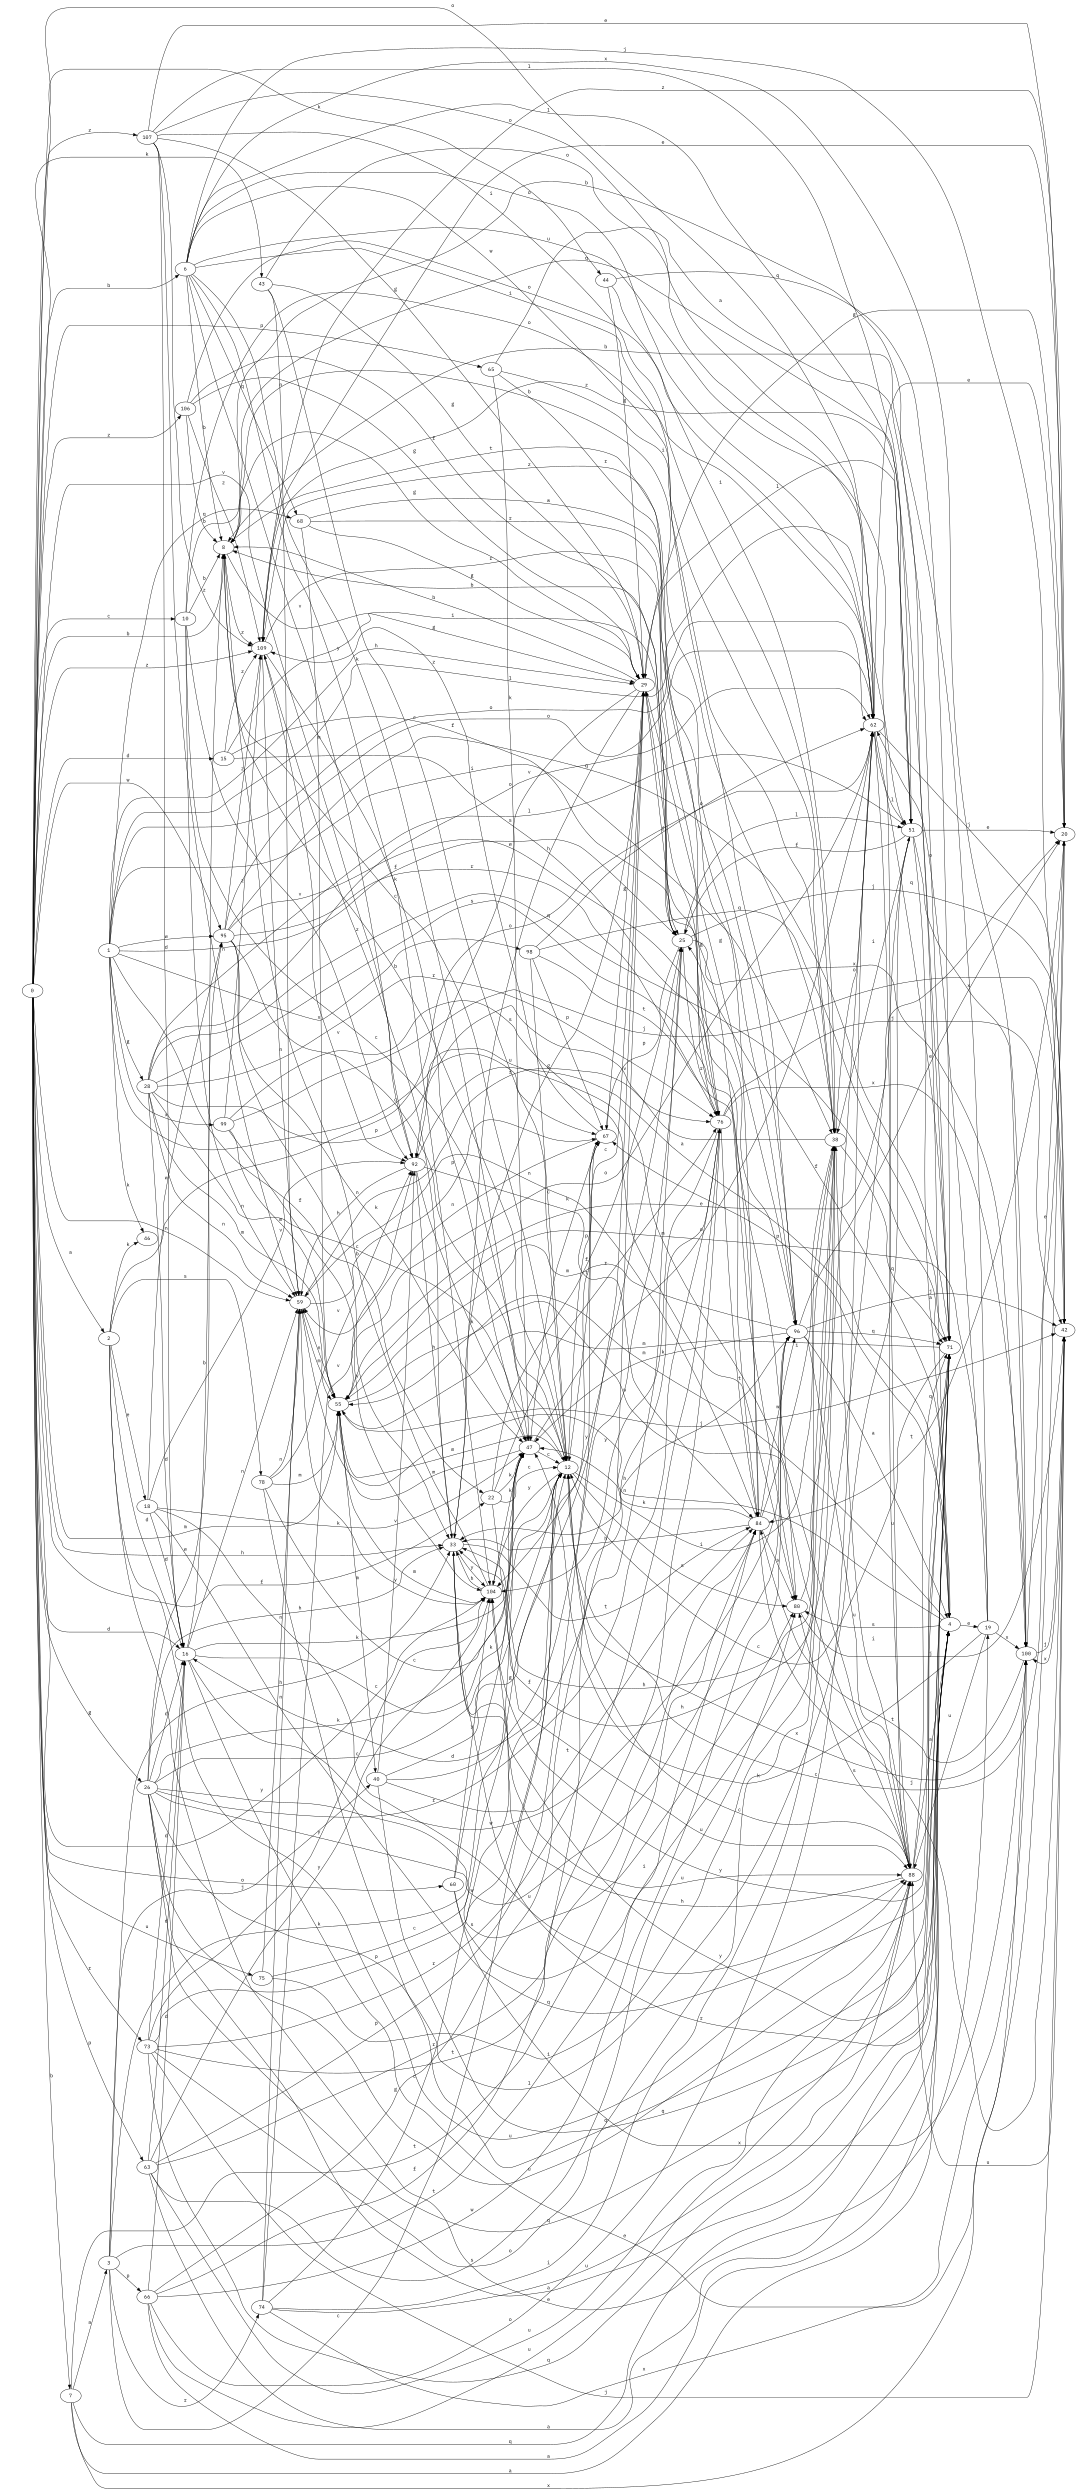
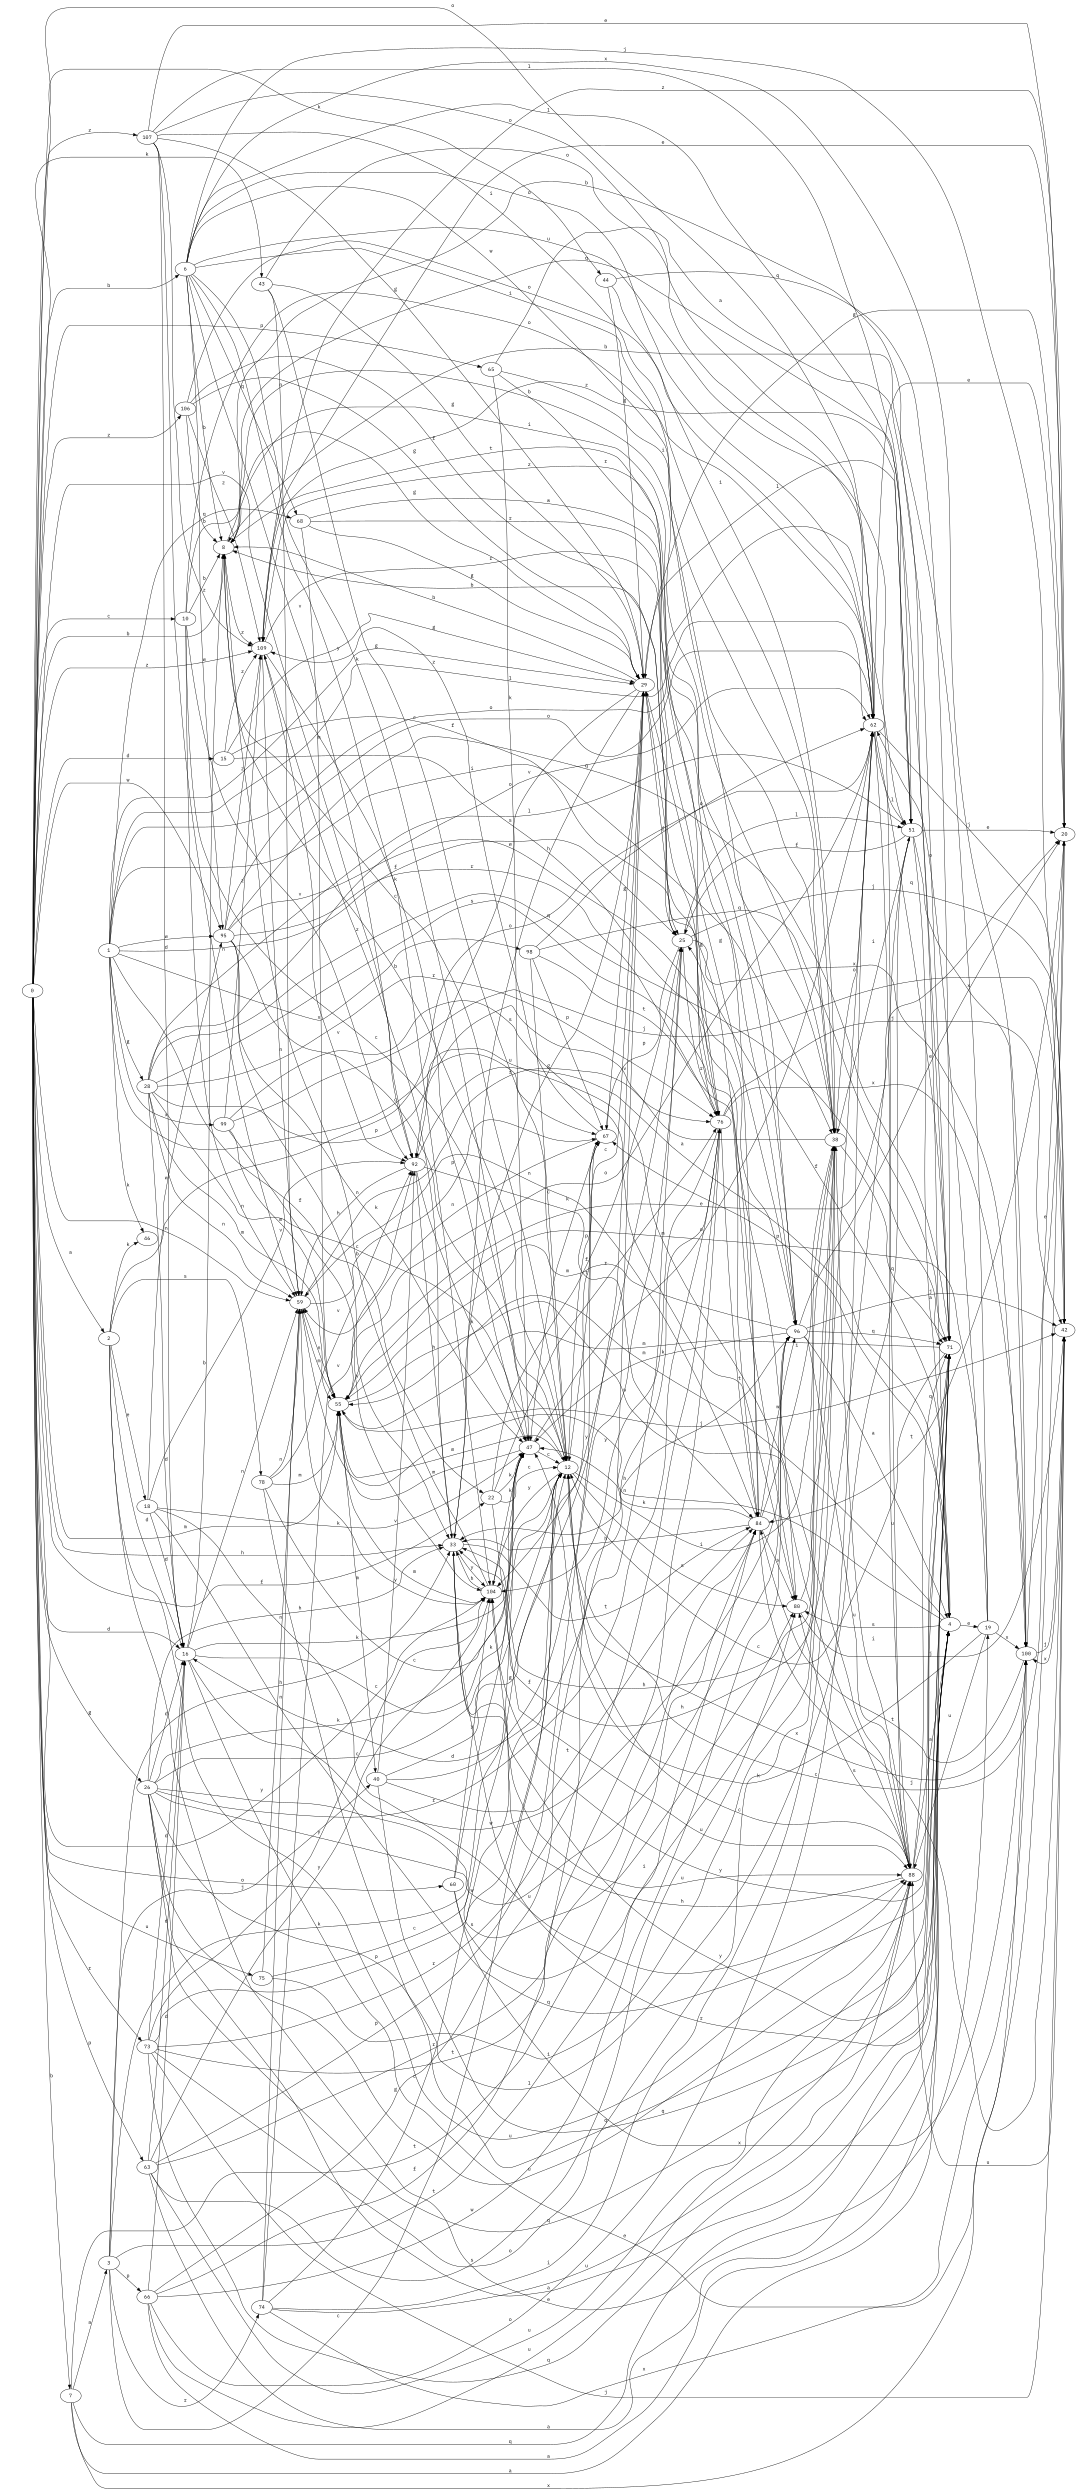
edge "8" -> "25": now "8" -> "38"
edge "1" -> "29": label "h" -> "g"
edge "26" -> "95": now "6" -> "95"
